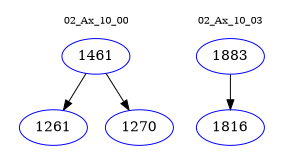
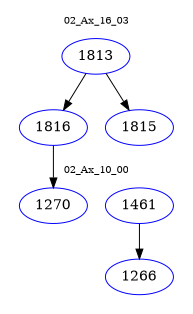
cluster "02_Ax_10_03": label "02_Ax_10_03" -> "02_Ax_16_03"
node "1883": label "1883" -> "1813"
edge "1461" -> "1270": now "1816" -> "1270"
node "1261": label "1261" -> "1266"
node "1815": added
